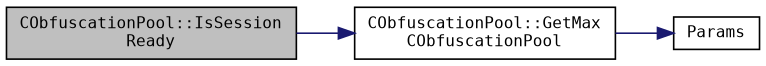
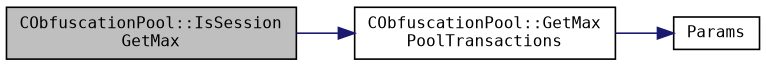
node "CObfuscationPool::IsSession Ready": label "CObfuscationPool::IsSession Ready" -> "CObfuscationPool::IsSession GetMax"
node "CObfuscationPool::GetMax CObfuscationPool": label "CObfuscationPool::GetMax CObfuscationPool" -> "CObfuscationPool::GetMax PoolTransactions"
